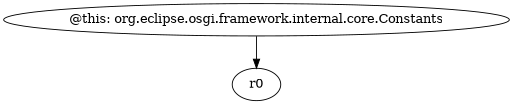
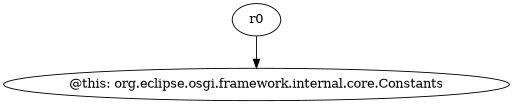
edge "@this: org.eclipse.osgi.framework.internal.core.Constants" -> "r0": reversed
